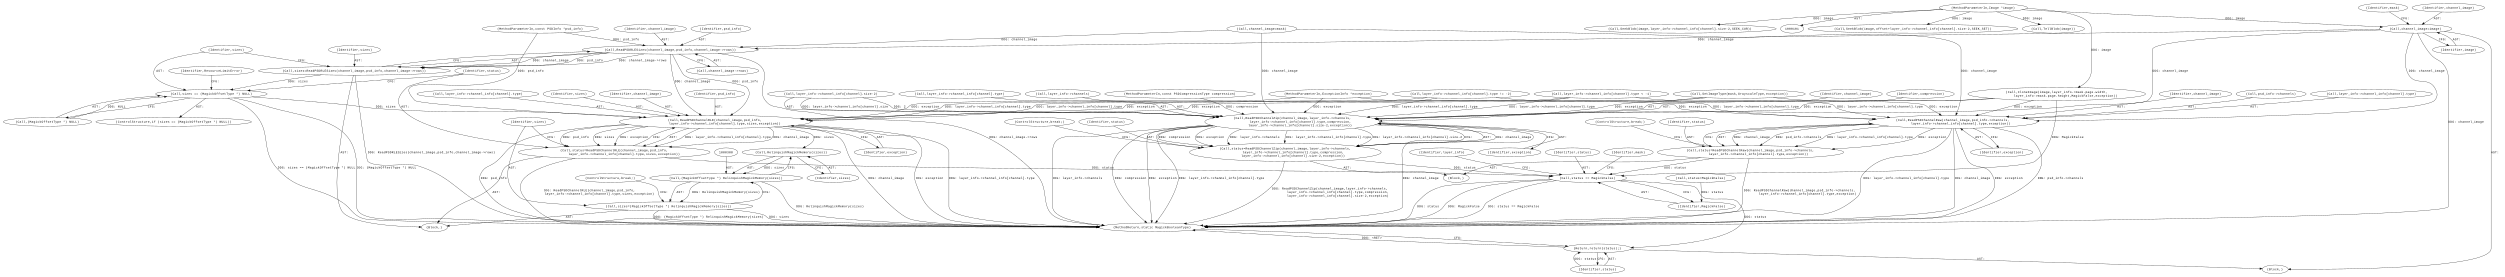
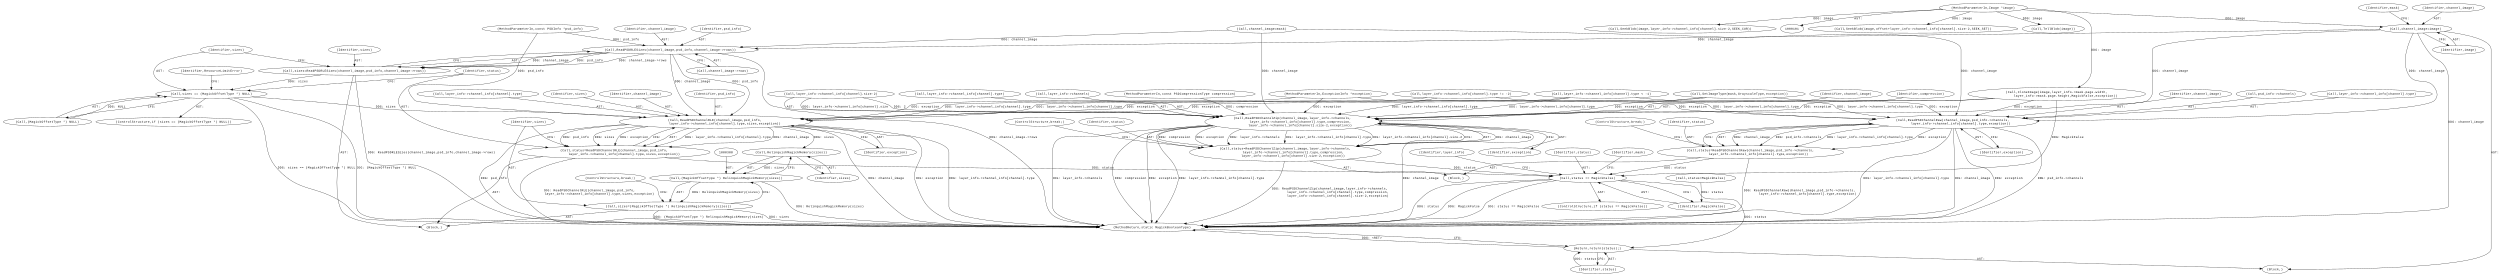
node "(ControlStructure,if (status == MagickFalse))": added
